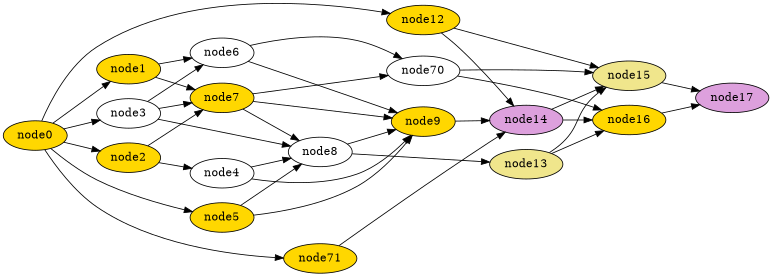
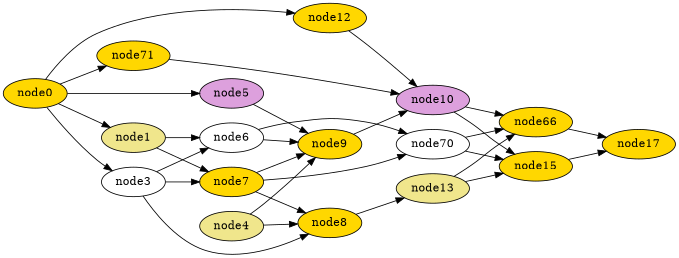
edge "node12" -> "node15": removed
node "node1": fillcolor gold -> khaki
node "node15": fillcolor khaki -> gold
node "node17": fillcolor plum -> gold
node "node14": label "node14" -> "node10"
node "node16": label "node16" -> "node66"
edge "node8" -> "node9": removed
node "node8": fillcolor white -> gold
node "node2": removed
node "node4": fillcolor white -> khaki
edge "node5" -> "node8": removed
node "node5": fillcolor gold -> plum
